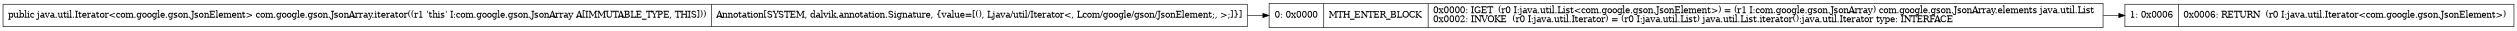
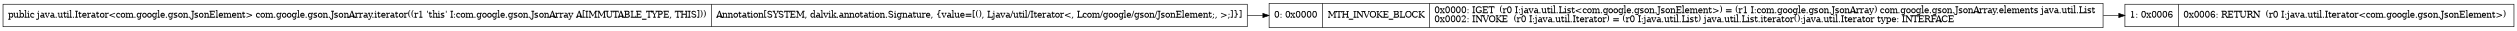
node "0: 0x0000": text "MTH_ENTER_BLOCK" -> "MTH_INVOKE_BLOCK"
